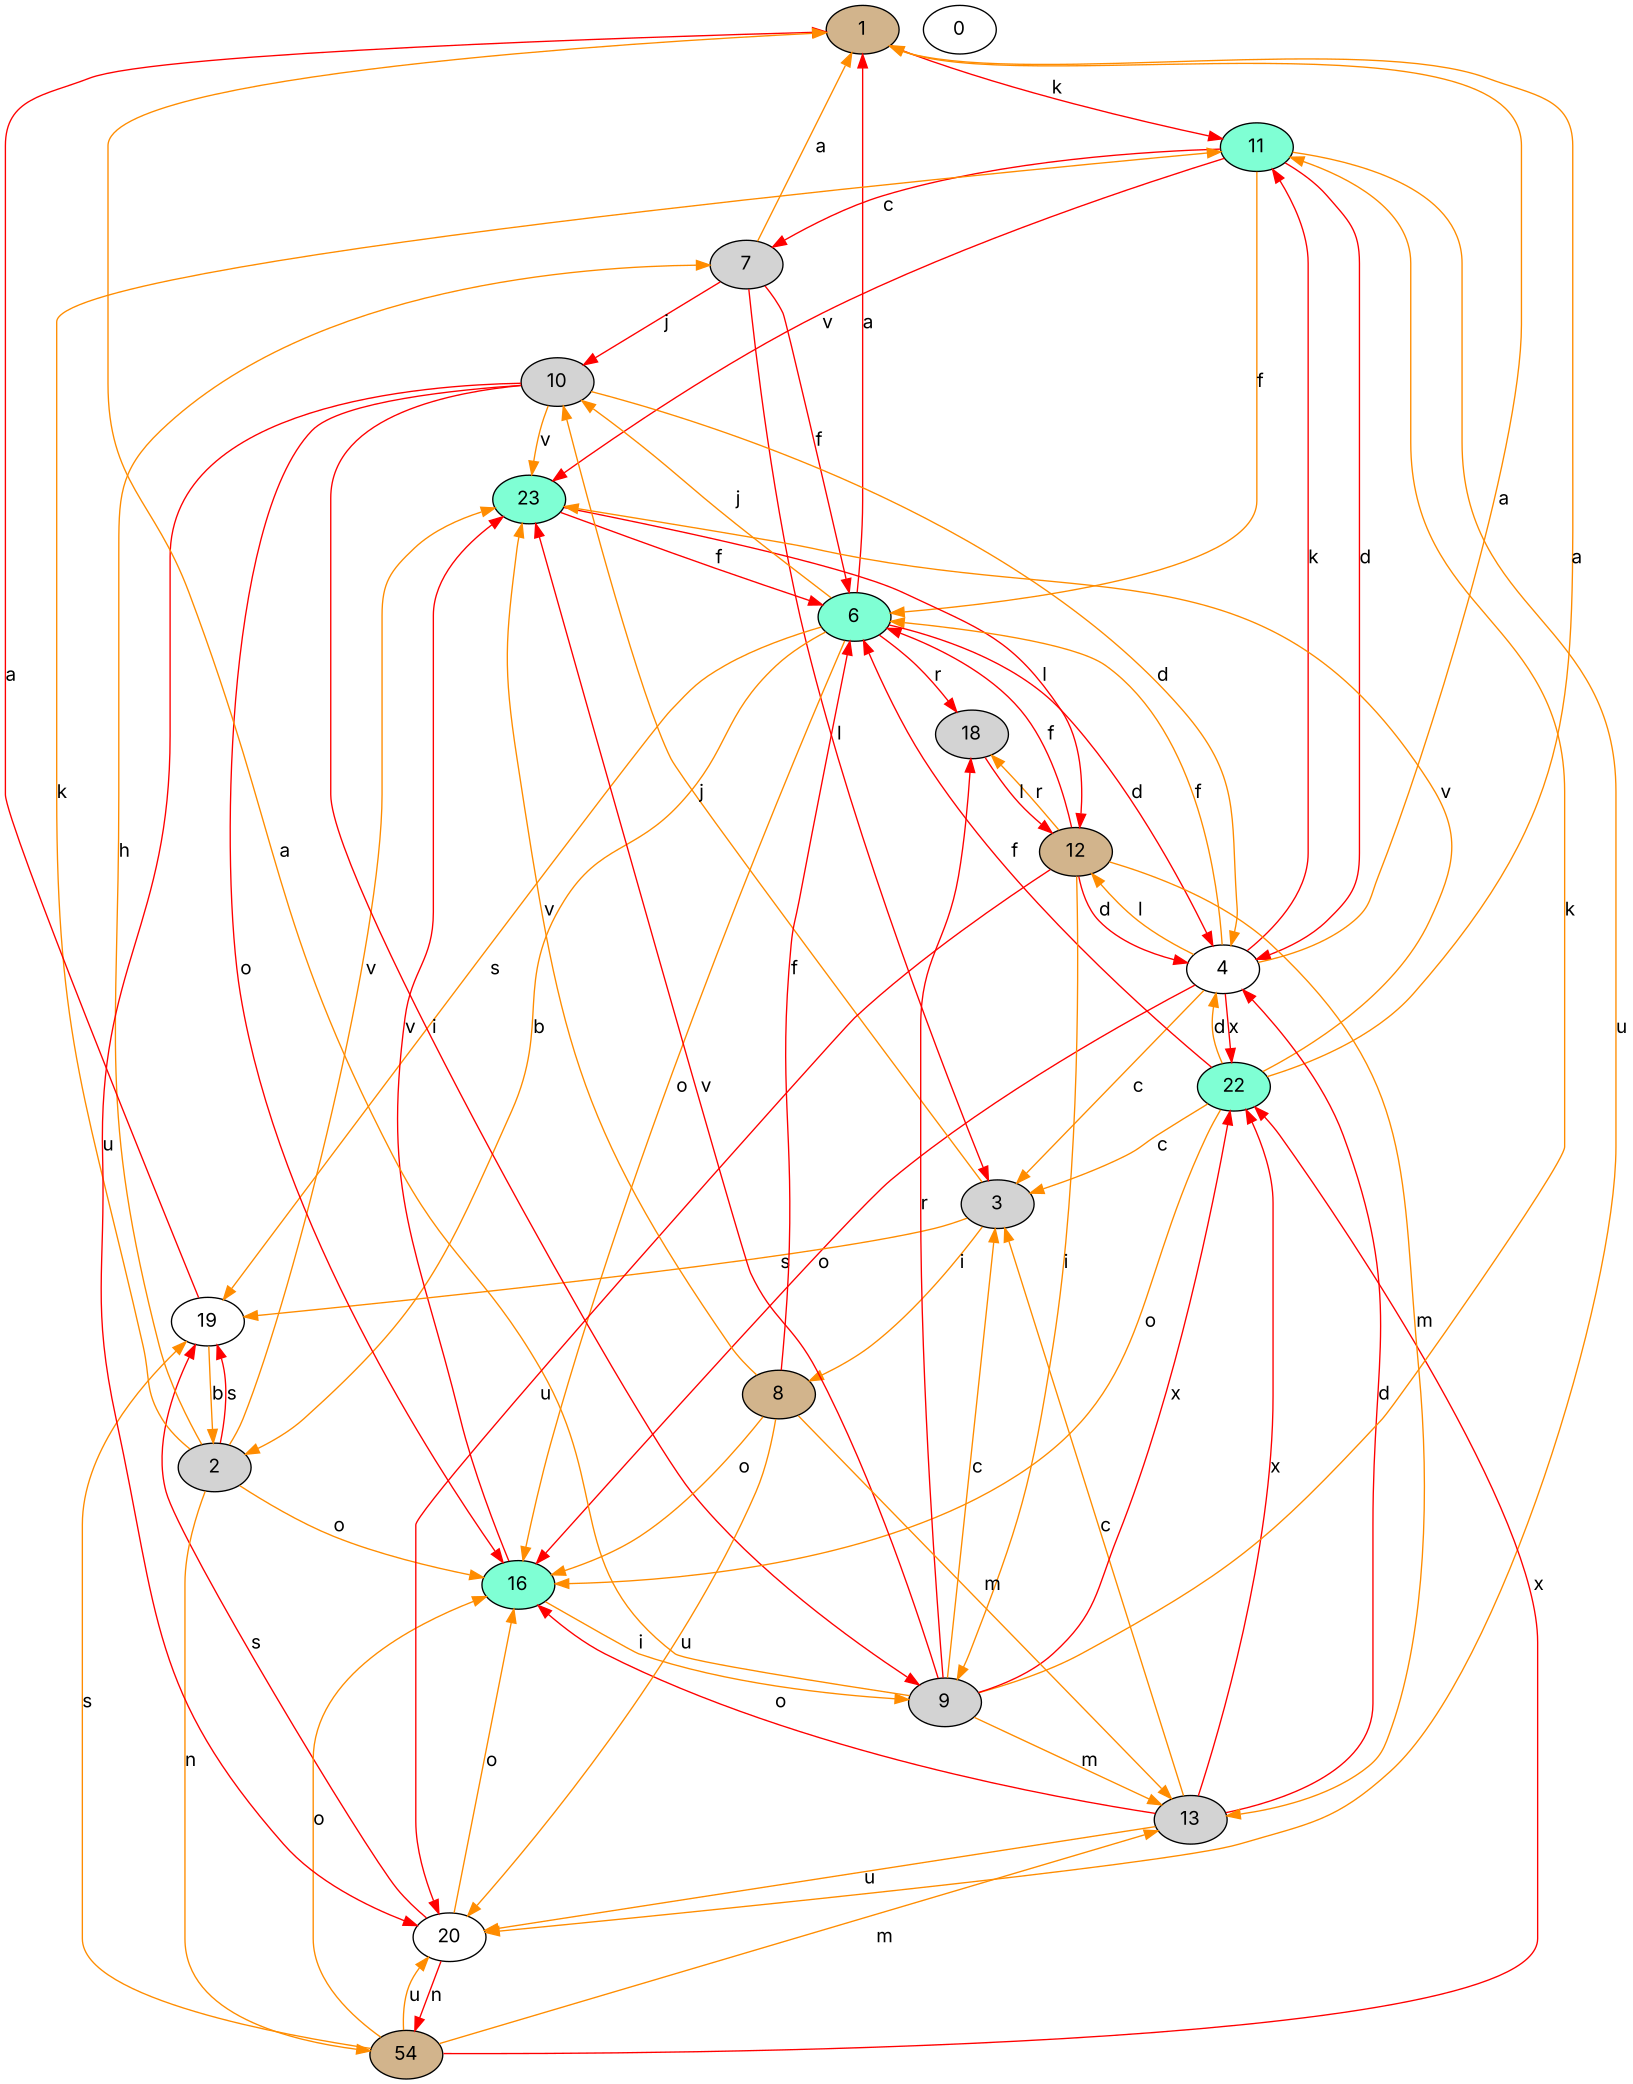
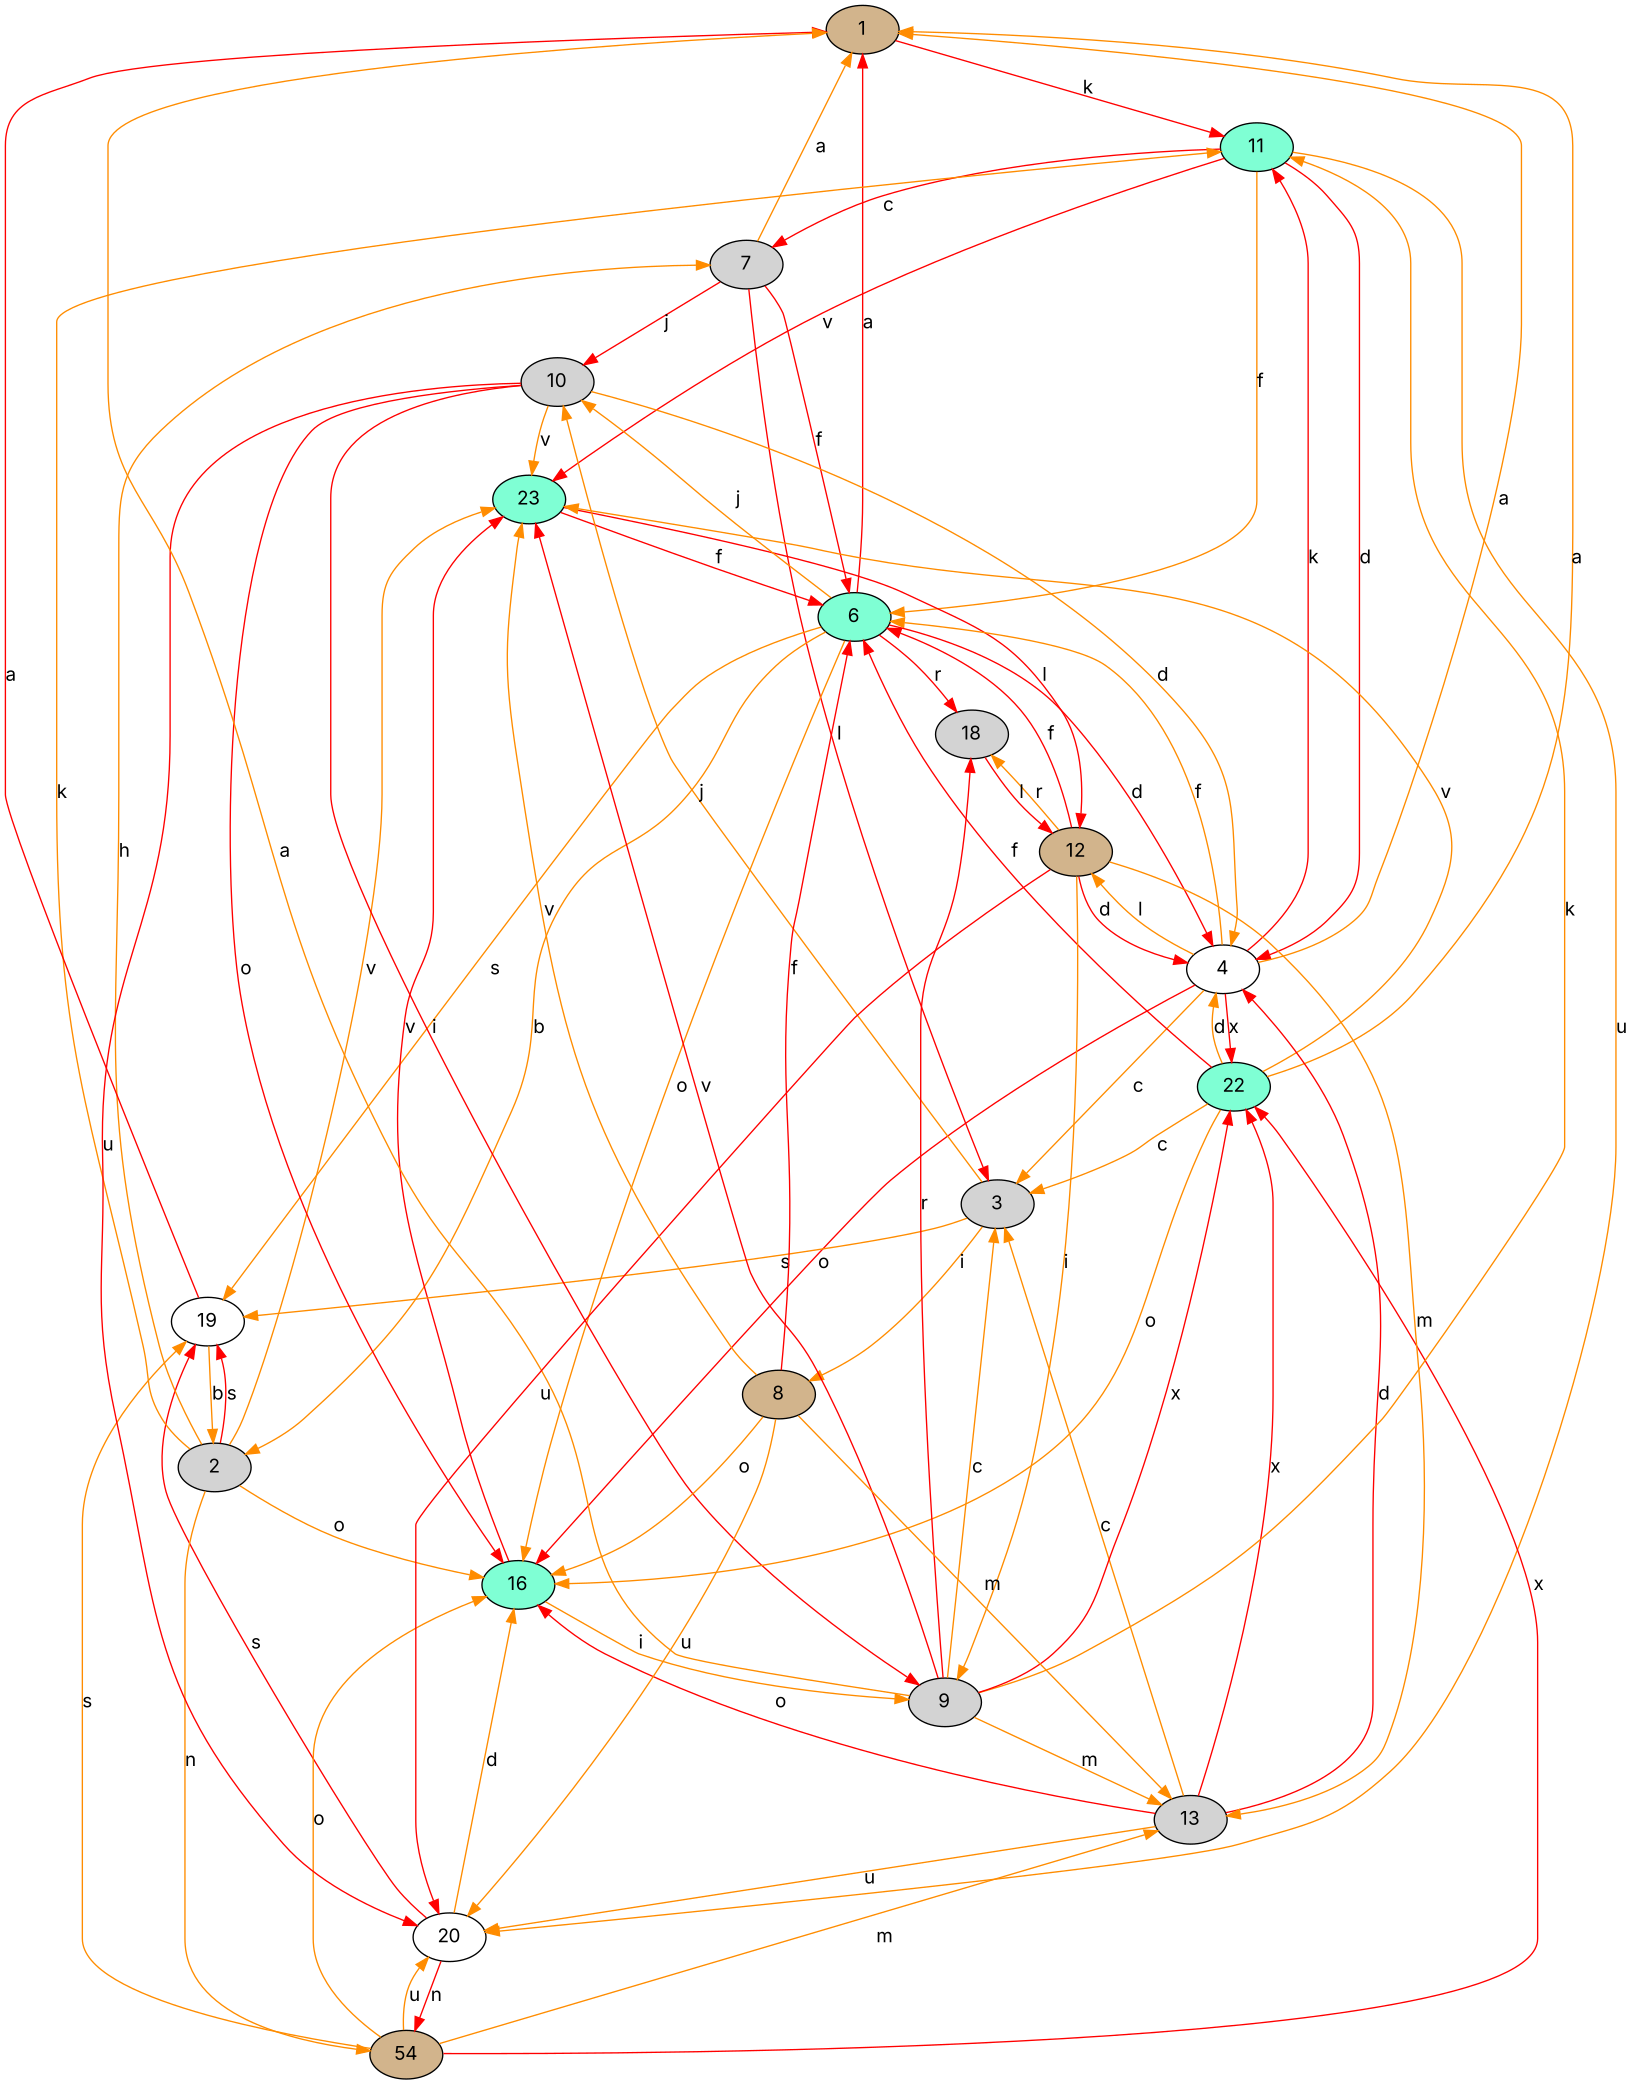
node "0": removed
edge "20" -> "16": label "o" -> "d"
